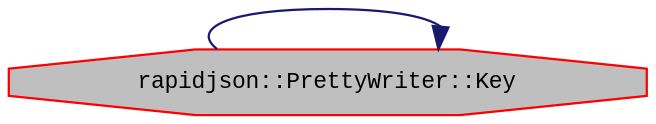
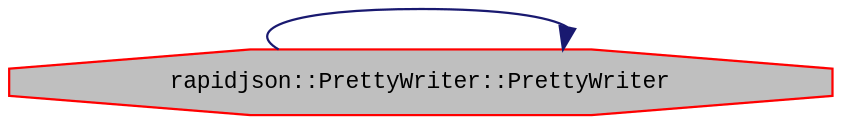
node "rapidjson::PrettyWriter::Key": label "rapidjson::PrettyWriter::Key" -> "rapidjson::PrettyWriter::PrettyWriter"
